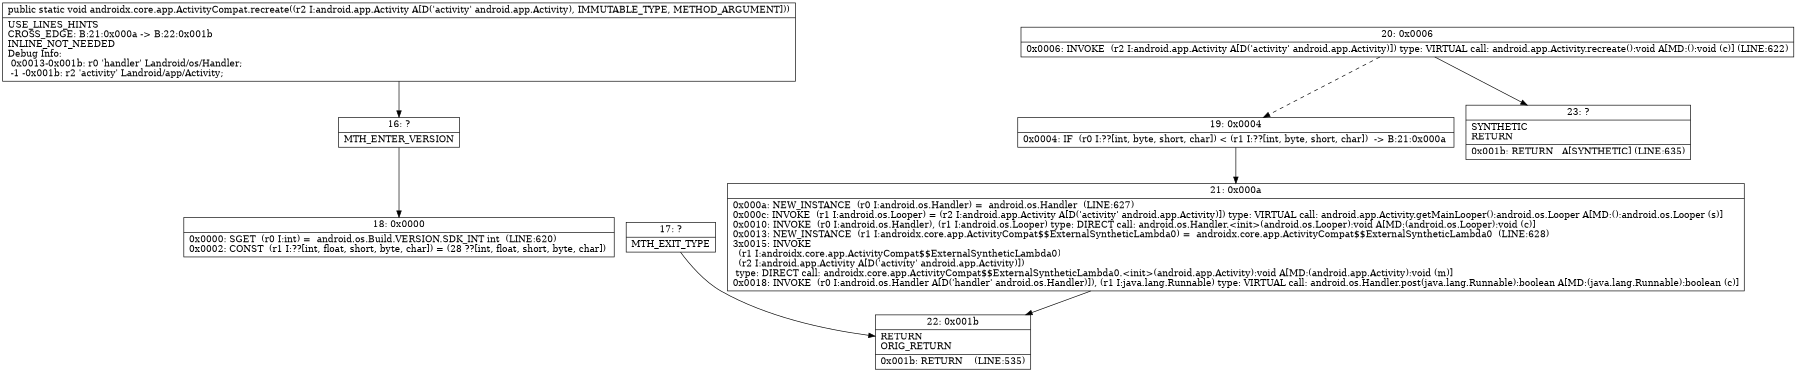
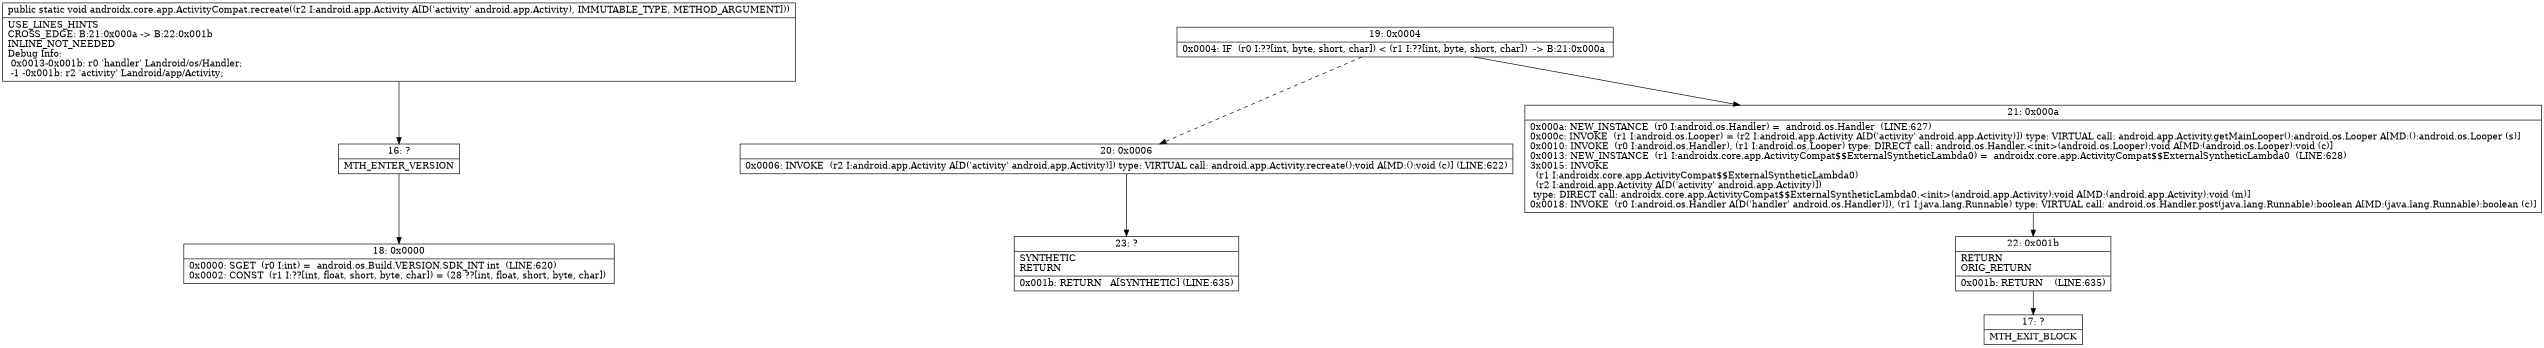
edge "20: 0x0006" -> "19: 0x0004": reversed
node "17: ?": text "MTH_EXIT_TYPE" -> "MTH_EXIT_BLOCK"
edge "17: ?" -> "22: 0x001b": reversed
node "22: 0x001b": text "0x001b: RETURN    (LINE:535)" -> "0x001b: RETURN    (LINE:635)"
